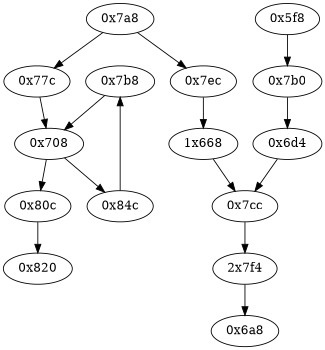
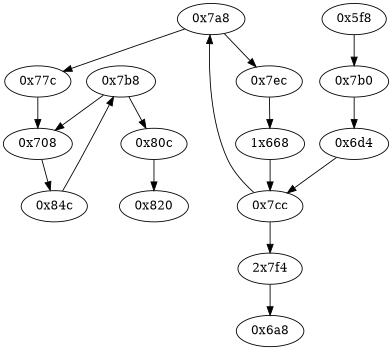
edge "0x7cc" -> "0x7a8": added
edge "0x708" -> "0x80c": now "0x7b8" -> "0x80c"
